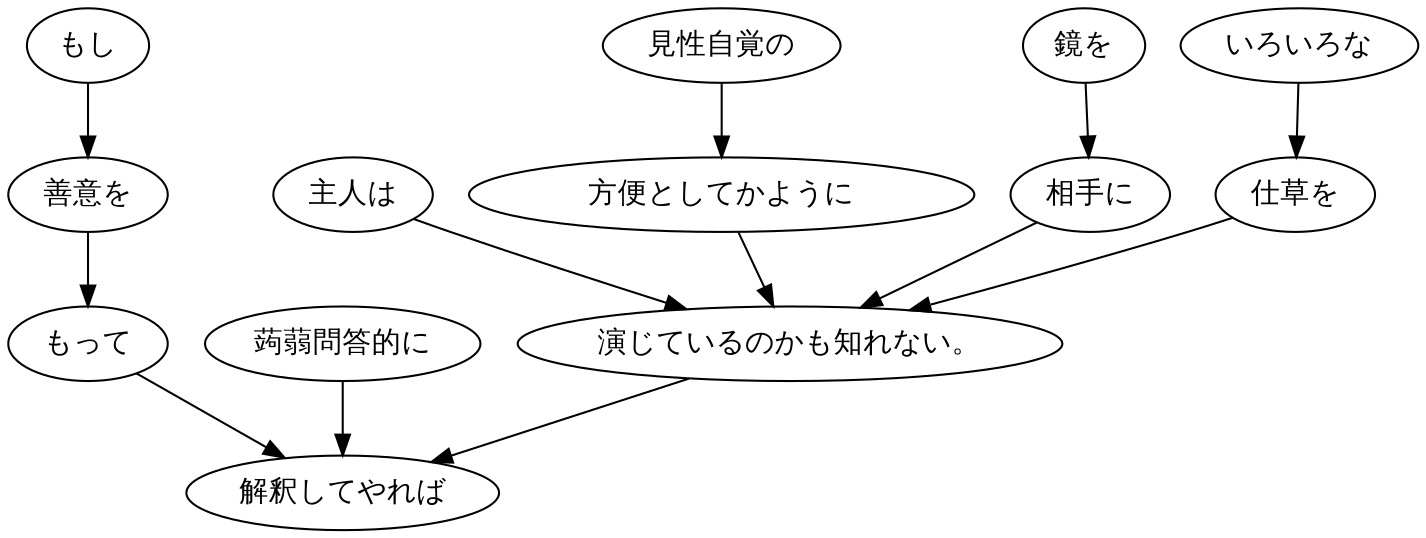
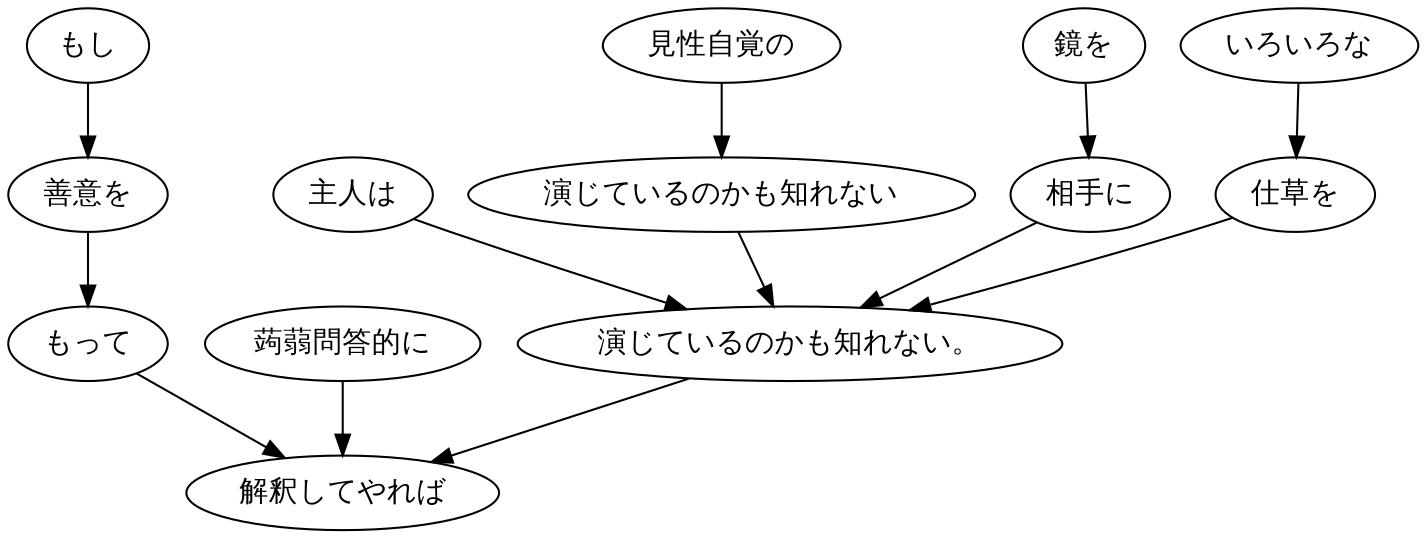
node "方便としてかように": label "方便としてかように" -> "演じているのかも知れない"
